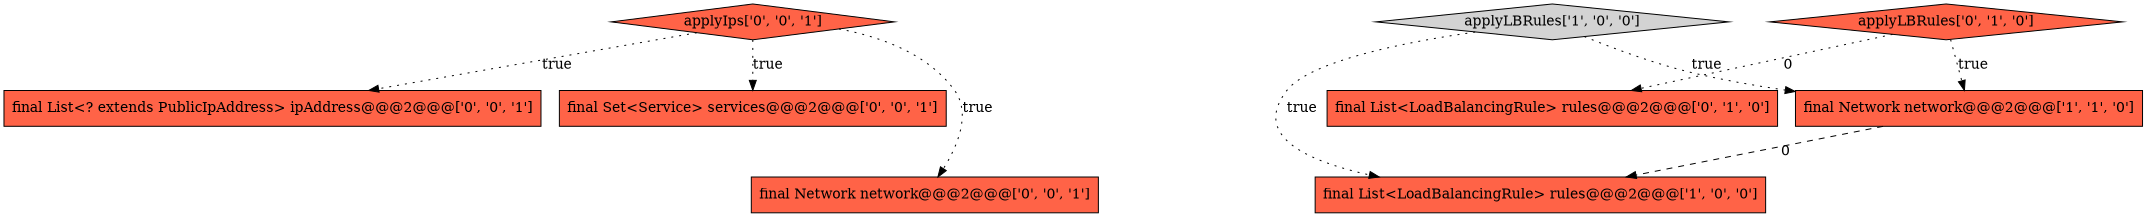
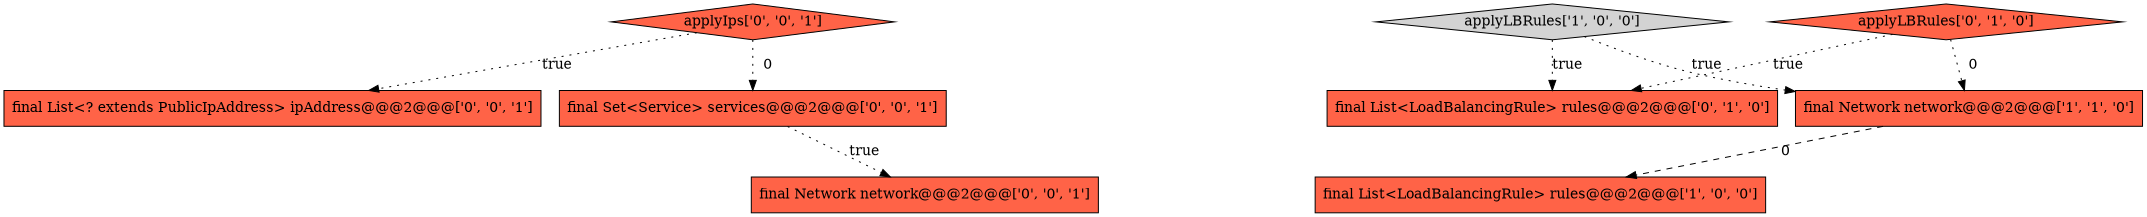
edge "applyIps['0', '0', '1']" -> "final Set<Service> services@@@2@@@['0', '0', '1']": label "true" -> "0"
edge "applyLBRules['0', '1', '0']" -> "final List<LoadBalancingRule> rules@@@2@@@['0', '1', '0']": label "0" -> "true"
edge "applyLBRules['0', '1', '0']" -> "final Network network@@@2@@@['1', '1', '0']": label "true" -> "0"
edge "applyIps['0', '0', '1']" -> "final Network network@@@2@@@['0', '0', '1']": now "final Set<Service> services@@@2@@@['0', '0', '1']" -> "final Network network@@@2@@@['0', '0', '1']"
edge "applyLBRules['1', '0', '0']" -> "final List<LoadBalancingRule> rules@@@2@@@['1', '0', '0']": now "applyLBRules['1', '0', '0']" -> "final List<LoadBalancingRule> rules@@@2@@@['0', '1', '0']"
